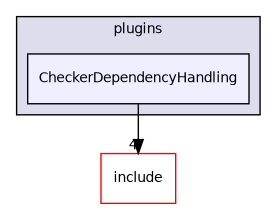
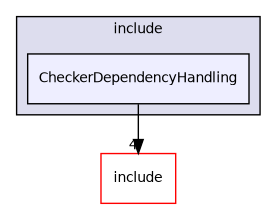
cluster "plugins": label "plugins" -> "include"
